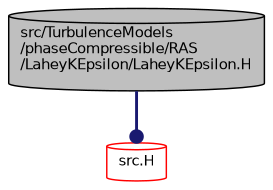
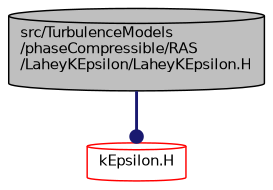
node "src.H": label "src.H" -> "kEpsilon.H"
